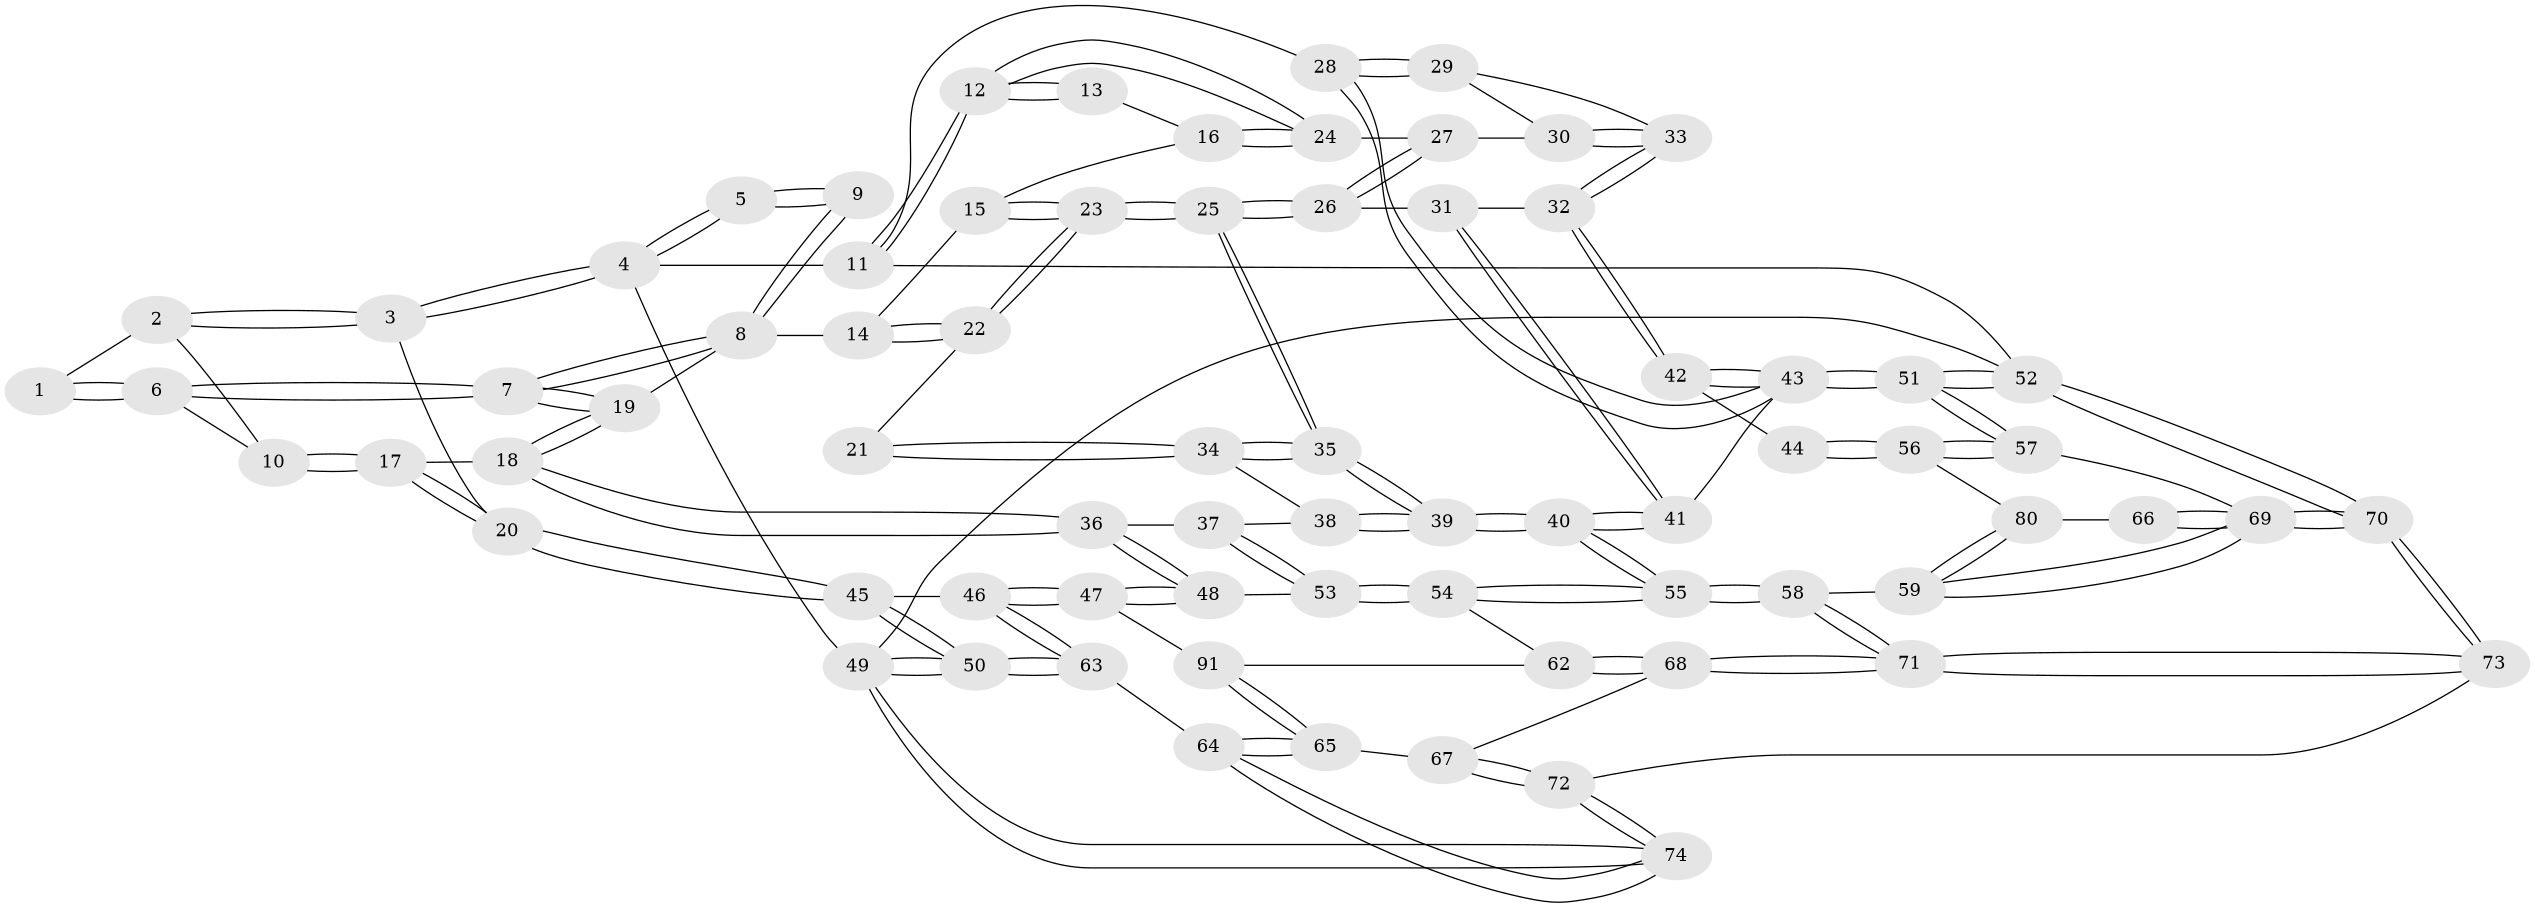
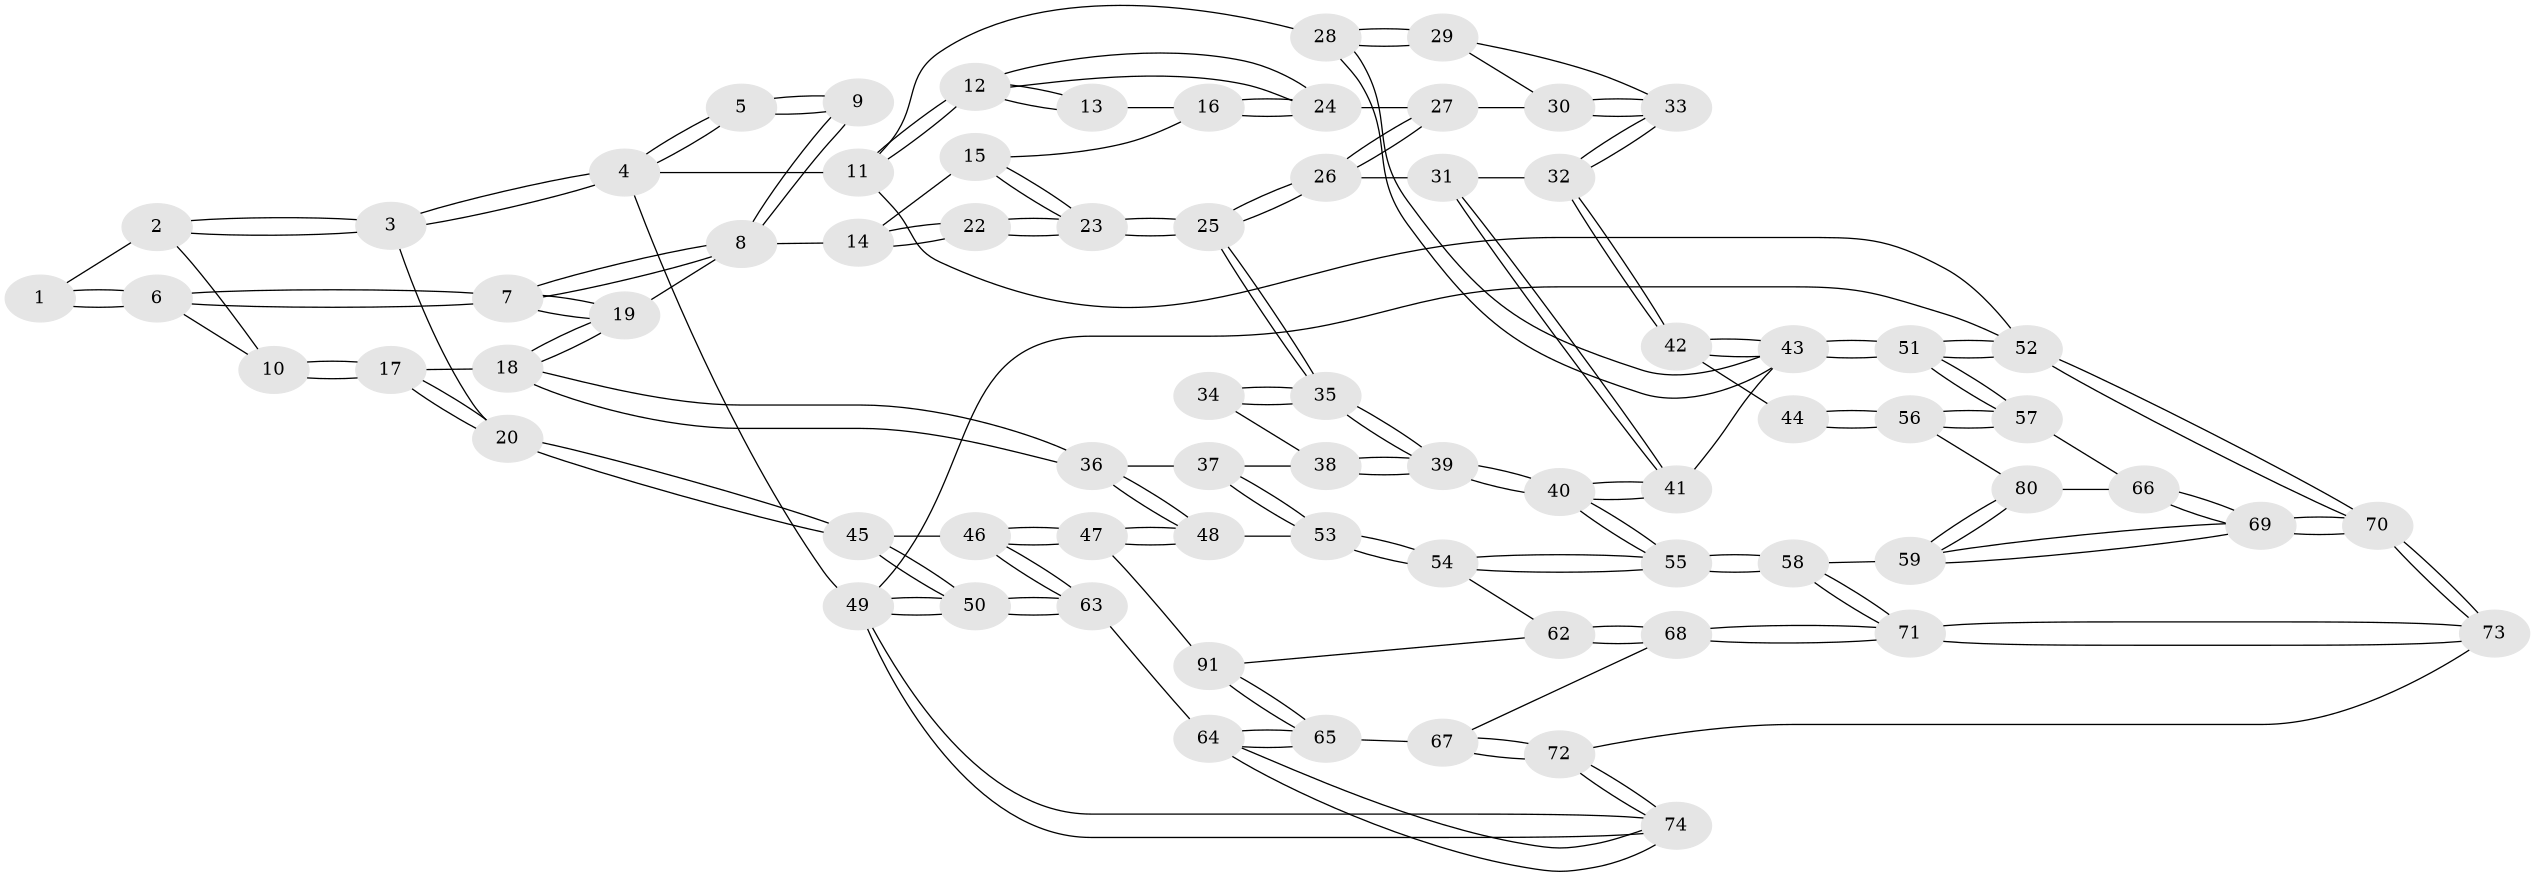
node "21": removed
edge "57" -- "69": now "57" -- "66"
